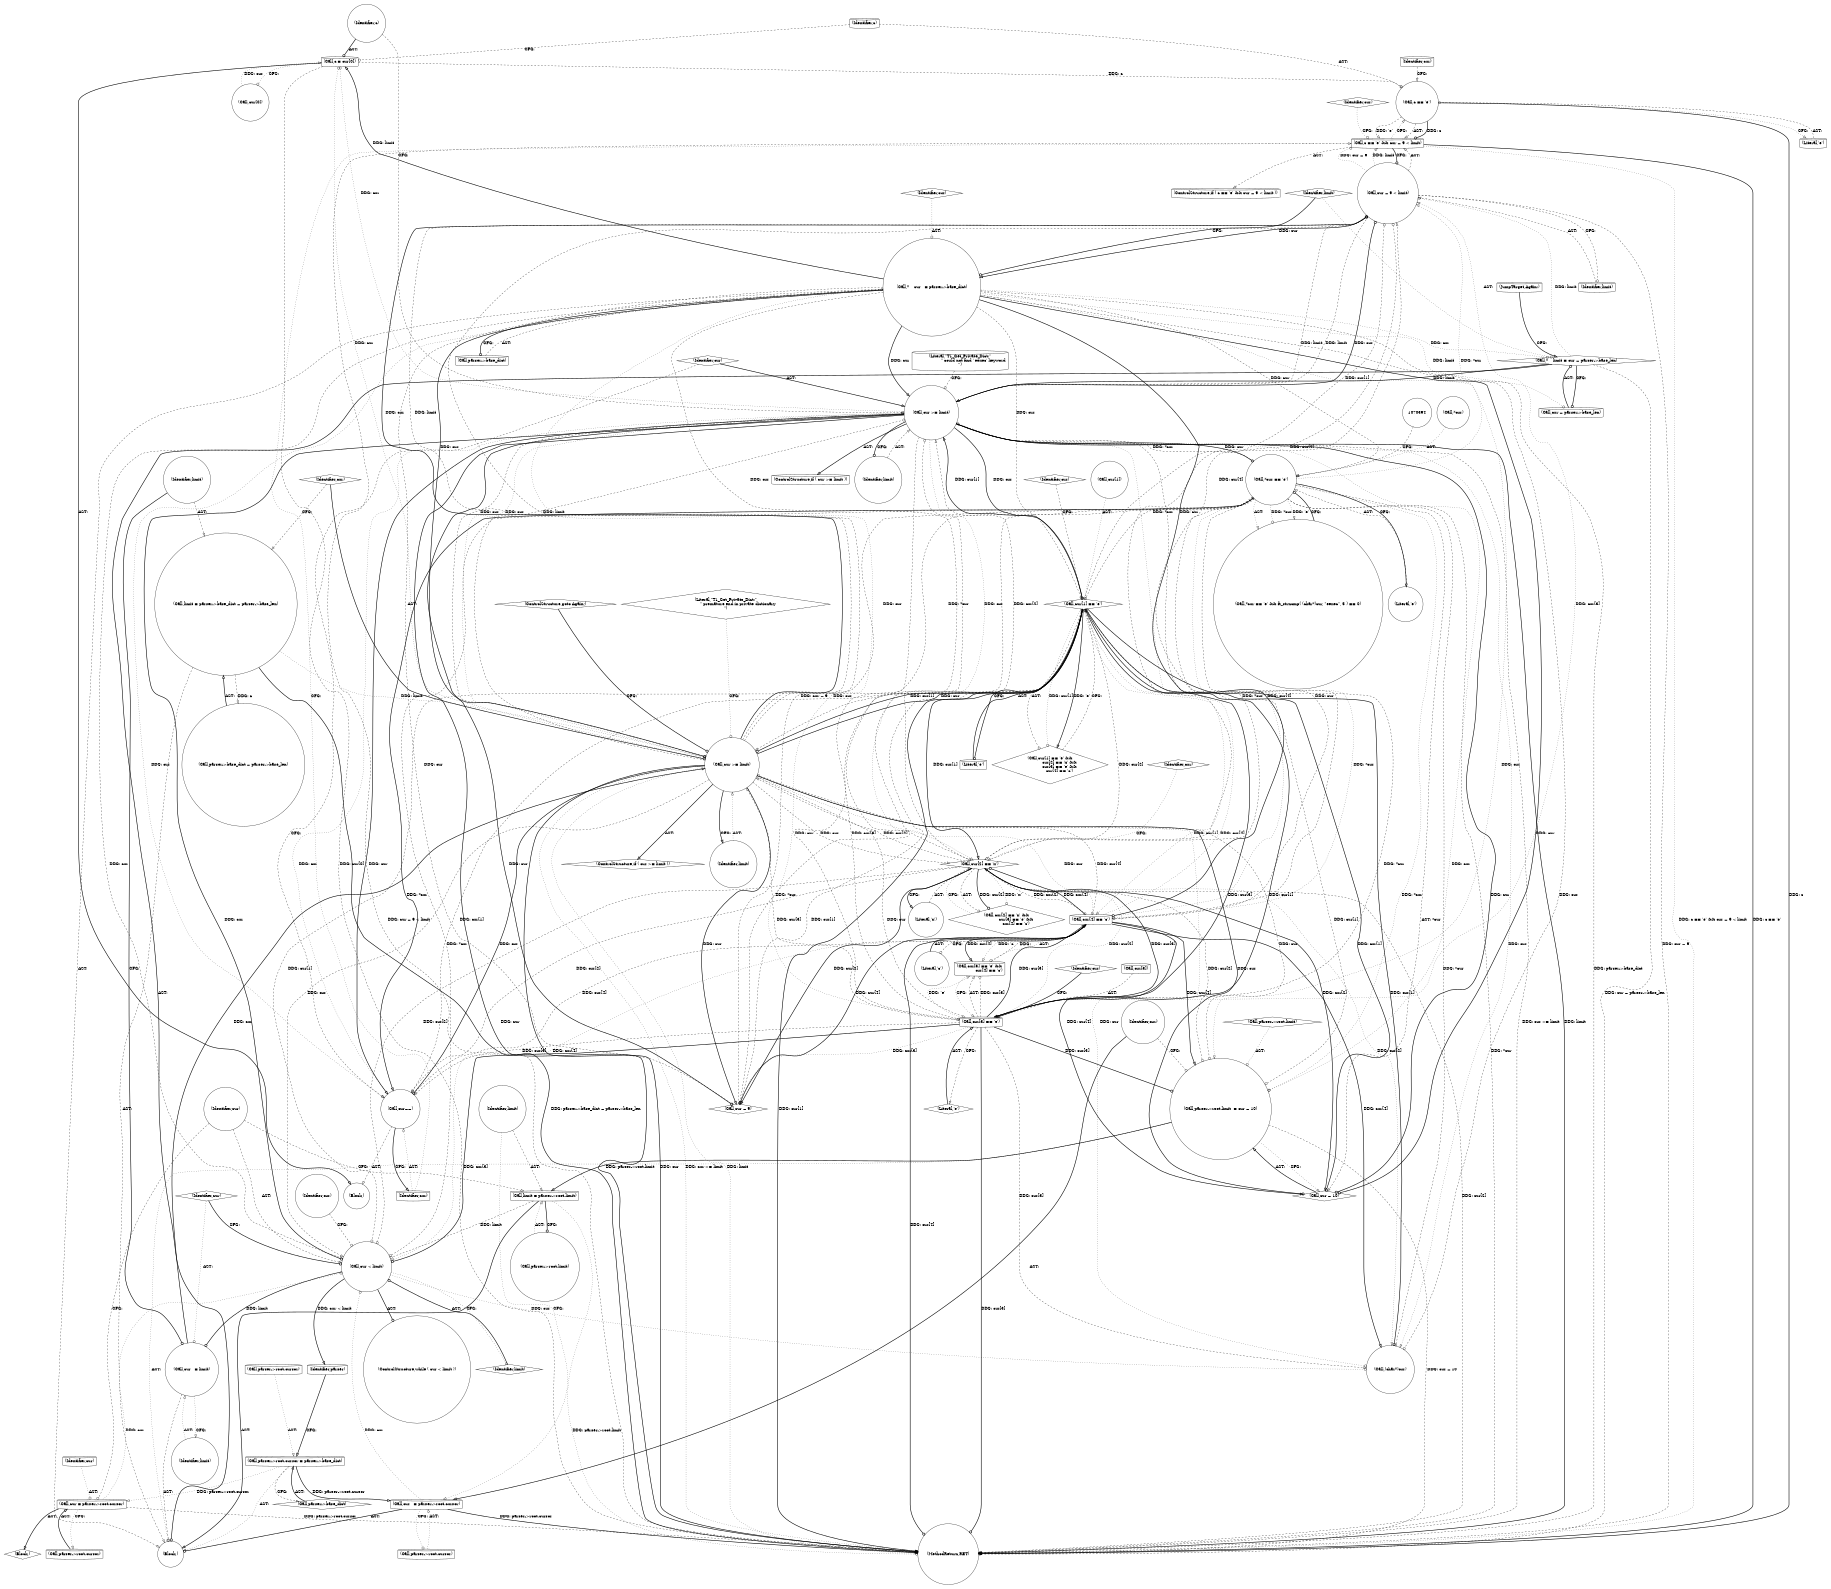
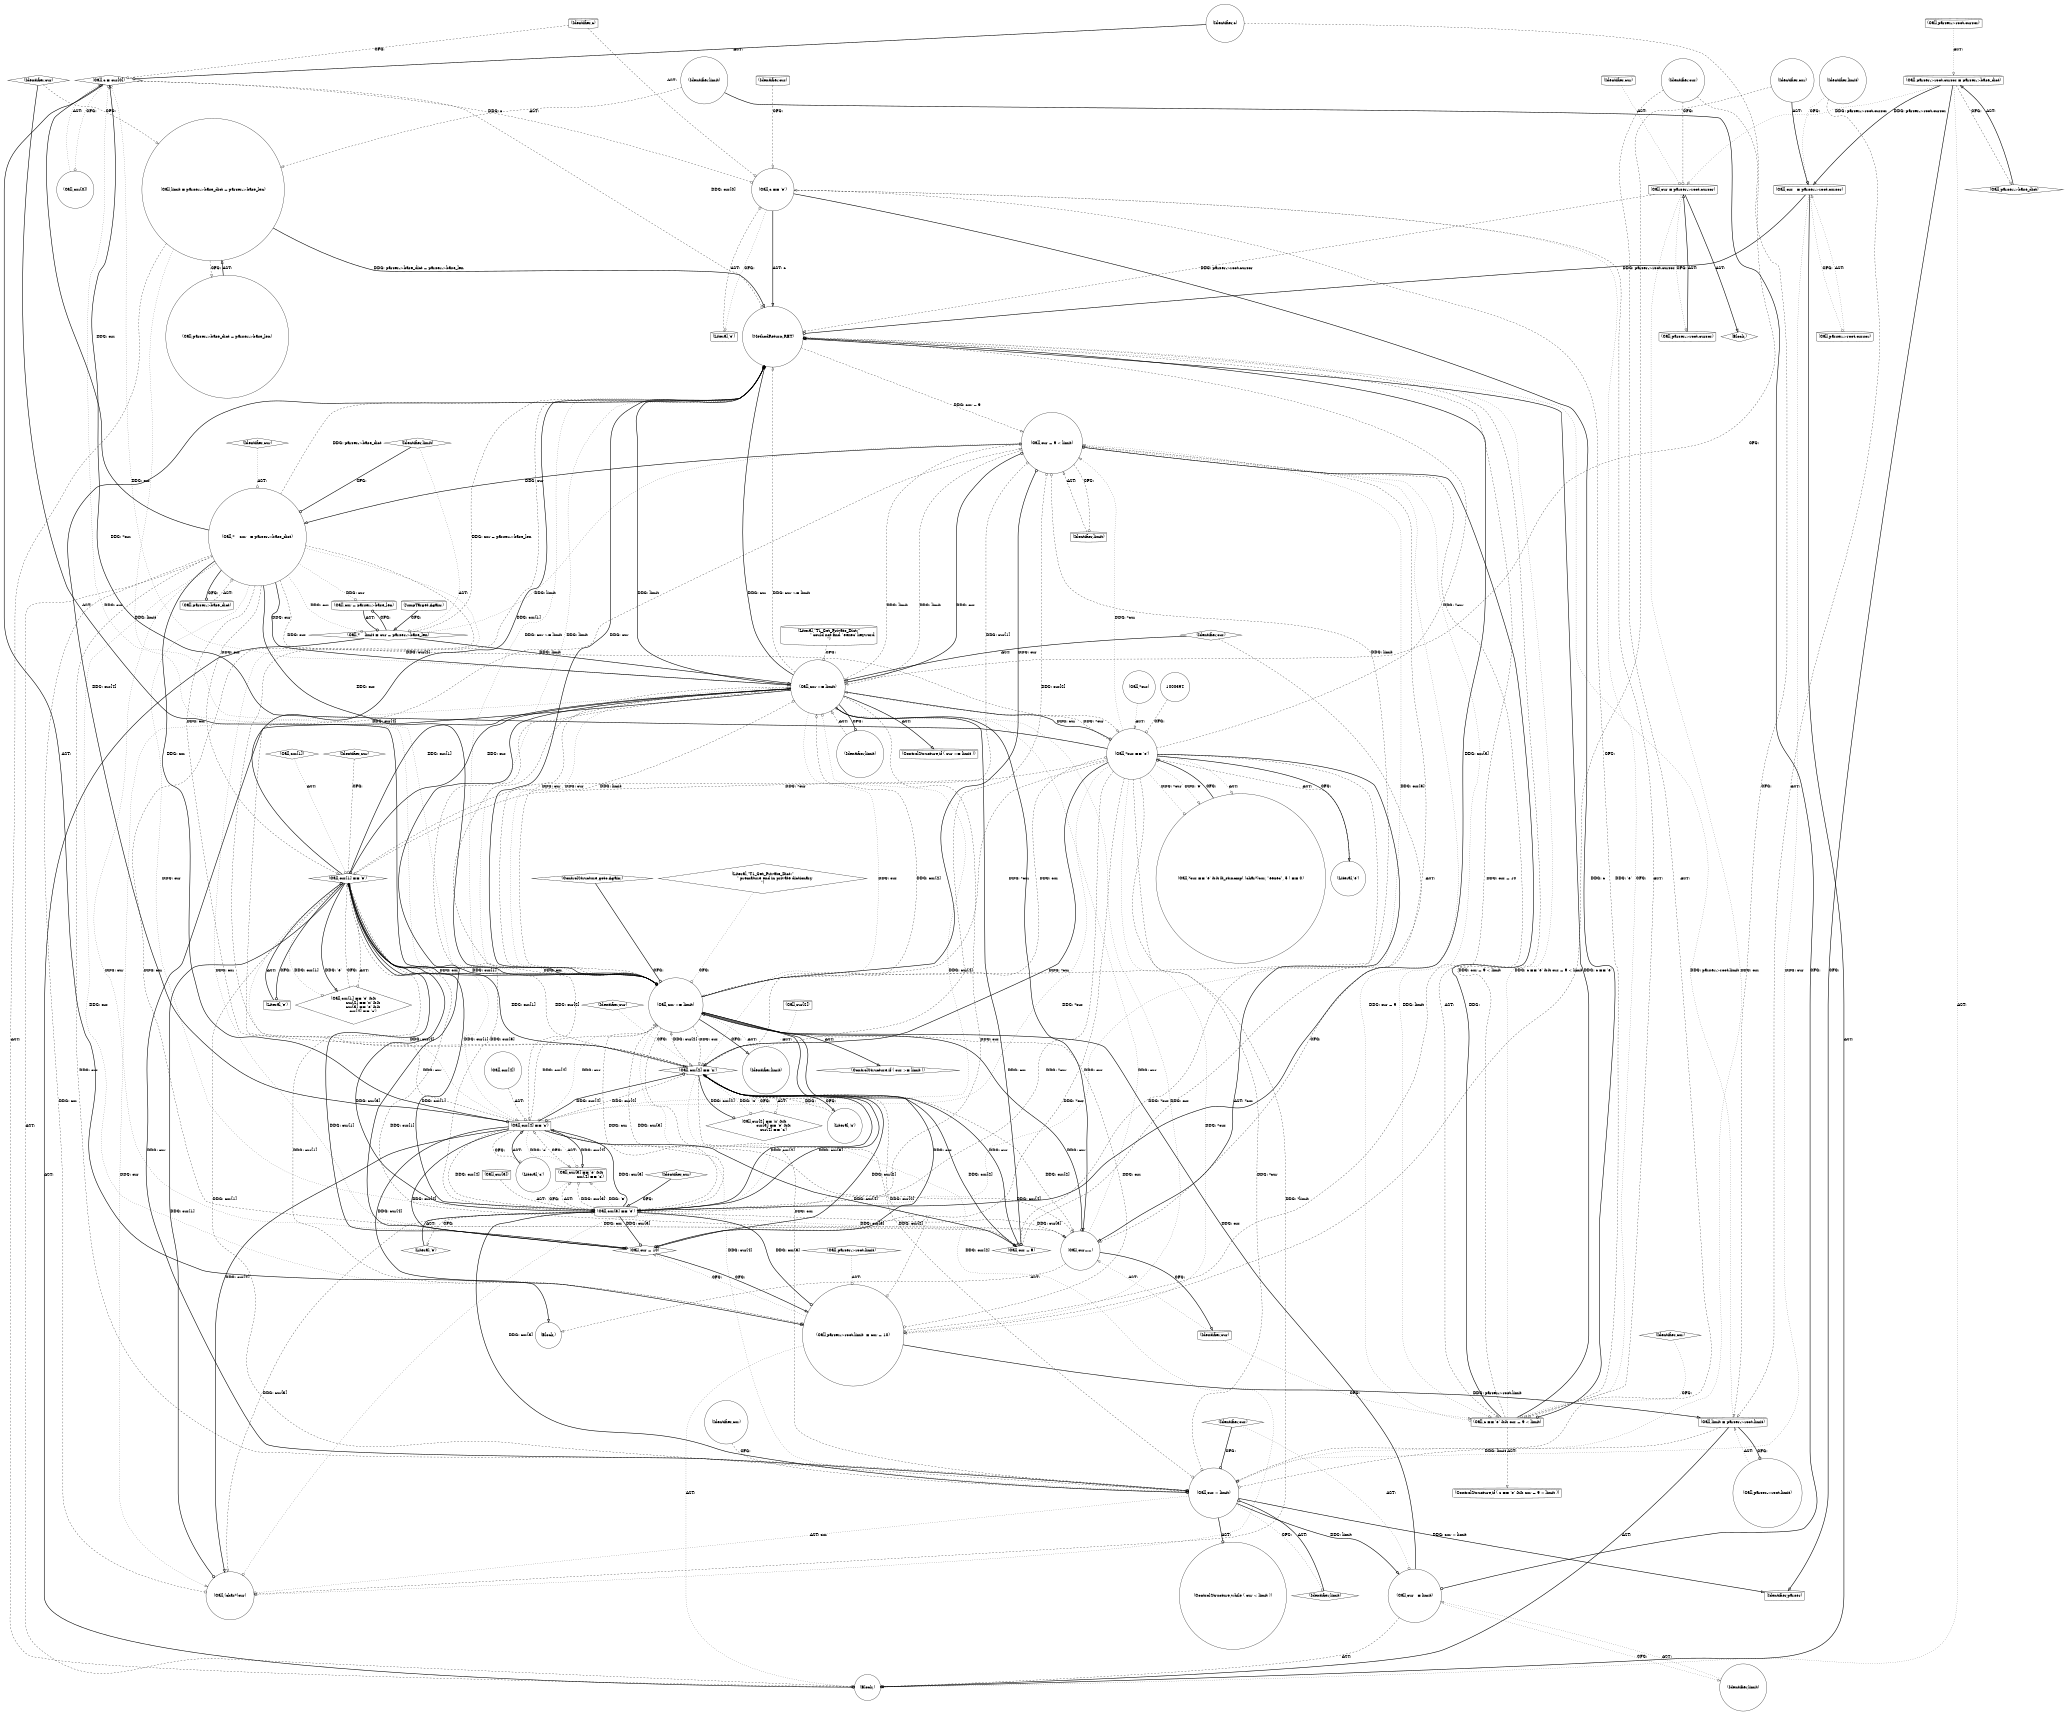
node "(Call,c = cur[0])": shape cylinder -> diamond
edge "(Call,cur[0])" -> "(Call,c = cur[0])": label "DDG: cur" -> "AST: "
edge "(Call,*    cur   = parser->base_dict)" -> "(Call,c = cur[0])": label "DDG: limit" -> "DDG: cur"
edge "(Call,c == 'e' && cur + 9 < limit)" -> "(Call,cur + 9 < limit)": label "CFG: " -> "DDG: "
edge "(Call,*    cur   = parser->base_dict)" -> "(Call,cur + parser->base_len)": label "DDG: limit" -> "DDG: cur"
node "1070394": label "1070394" -> "1000394"
node "(Call,cur[1])": shape circle -> diamond
edge "(Call,*    cur   = parser->base_dict)" -> "(Call,cur + 10)": style bold -> dotted
edge "(Call,limit = parser->base_dict + parser->base_len)" -> "(Call,parser->base_dict + parser->base_len)": label "DDG: c" -> "CFG: "
edge "(Call,cur + 9)" -> "(Call,cur + 9 < limit)": label "DDG: cur + 9" -> "AST: "
edge "(Call,*cur == 'e')" -> "(Call,c = cur[0])": added, label "DDG: *cur"
edge "(Call,*cur == 'e')" -> "(Call,cur[2] == 'x')": style dashed -> bold
edge "(Call,*cur == 'e')" -> "(Call,parser->root.limit  = cur + 10)": arrowhead odot -> onormal
edge "(Call,cur[1] == 'e')" -> "(Call,cur + 9)": removed, label "DDG: cur[1]"
edge "(Call,*cur == 'e')" -> "(Call,cur++)": label "DDG: *cur" -> "AST: *cur"
edge "(Literal,'x')" -> "(Call,cur[2] == 'x')": label "AST: " -> "DDG: "
edge "(Call,c == 'e')" -> "(MethodReturn,RET)": label "DDG: c" -> "AST: c"
edge "(Call,*cur == 'e')" -> "(Call,cur + 10)": label "AST: *cur" -> "DDG: *cur"
edge "(Call,cur[2] == 'x')" -> "(Call,cur[3] == 'e')": style dotted -> bold
edge "(Call,cur[3] == 'e' && cur[4] == 'c')" -> "(Call,cur[4] == 'c')": label "DDG: " -> "CFG: "
edge "(Call,*cur == 'e')" -> "(Call,(char*)cur)": label "DDG: *cur" -> "DDG: *limit"
node "(Call,cur[2])": added
node "(Call,cur[4])": added
edge "(Call,cur + 9 < limit)" -> "(MethodReturn,RET)": reversed
edge "(Call,cur + 10)" -> "(Call,parser->root.limit  = cur + 10)": label "AST: " -> "CFG: "
edge "(Call,cur[4] == 'c')" -> "(Call,cur[3] == 'e')": added, label "DDG: cur[4]"
edge "(Call,cur[3] == 'e')" -> "(Call,cur + 10)": added, label "DDG: cur[3]"
edge "(Call,cur < limit)" -> "(Call,cur   = limit)": arrowhead odot -> onormal
edge "(Call,cur < limit)" -> "(Call,(char*)cur)": label "DDG: cur" -> "AST: cur"
edge "(Identifier,parser)" -> "(Call,parser->root.cursor = parser->base_dict)": reversed
